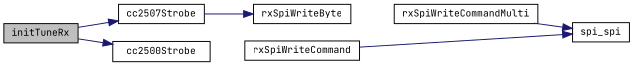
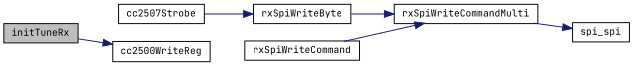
edge "rxSpiWriteByte" -> "rxSpiWriteCommandMulti": added
edge "initTuneRx" -> "cc2507Strobe": removed
edge "rxSpiWriteCommand" -> "spi_spi": now "rxSpiWriteCommand" -> "rxSpiWriteCommandMulti"
node "cc2500Strobe": label "cc2500Strobe" -> "cc2500WriteReg"
